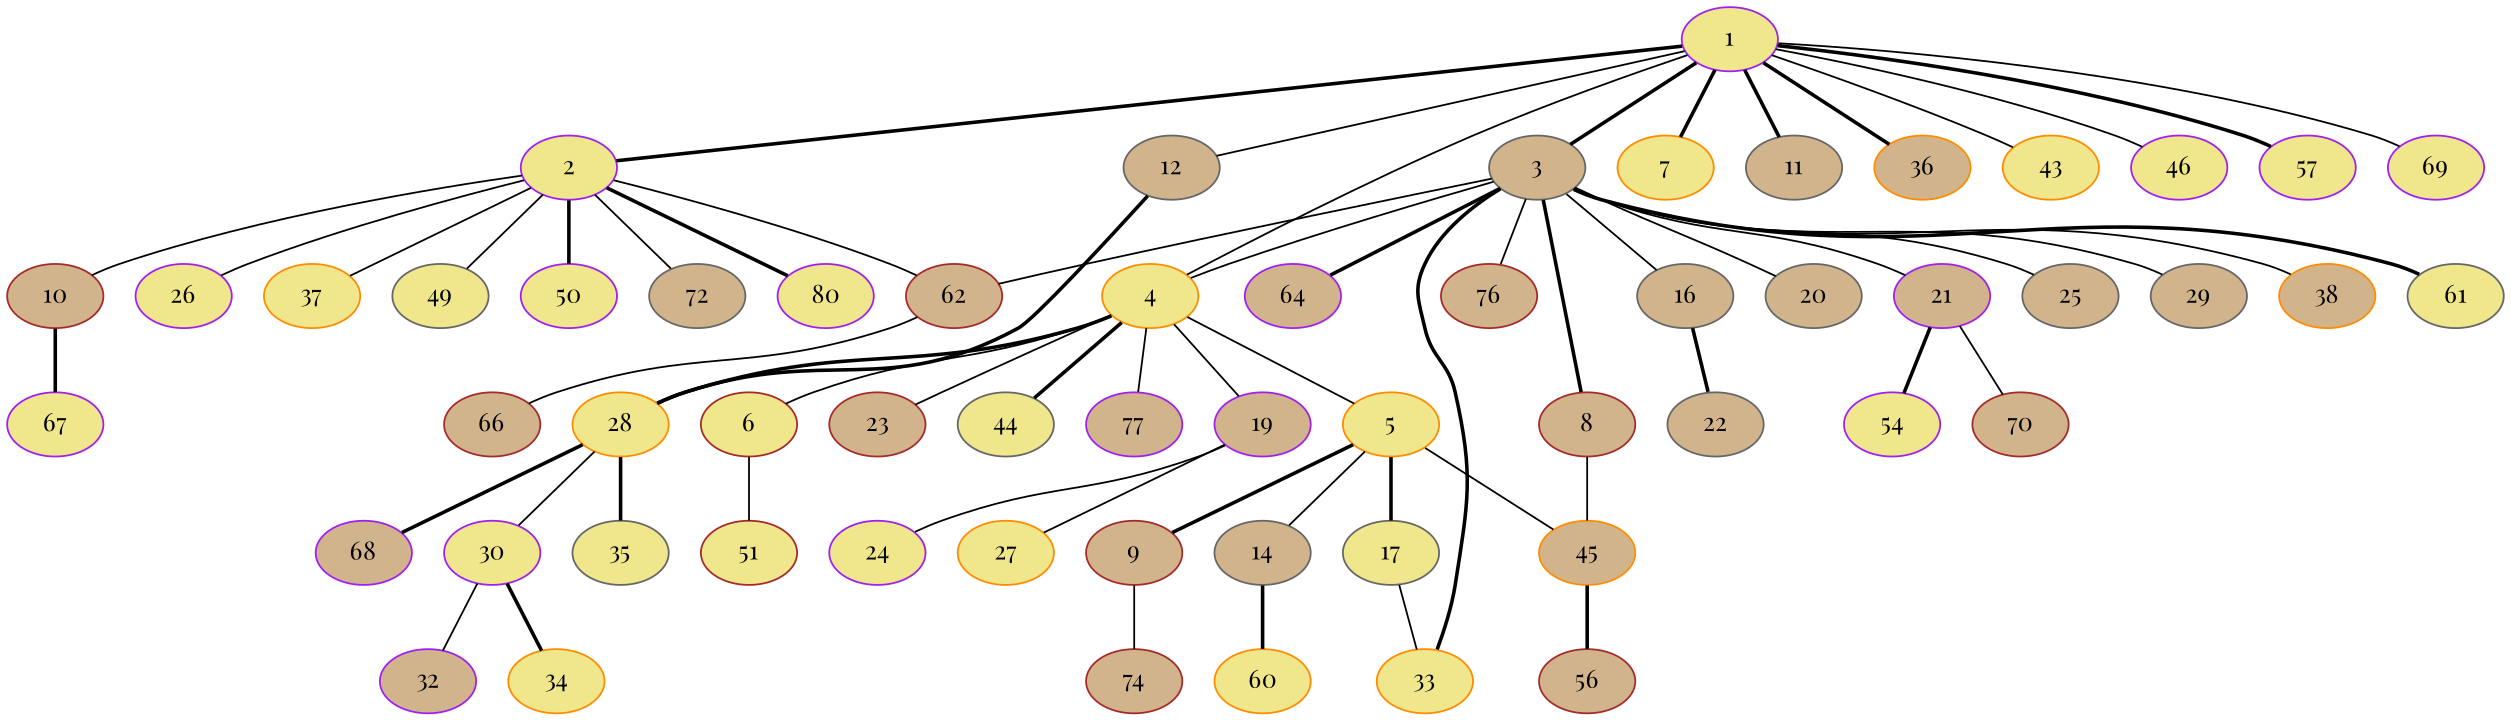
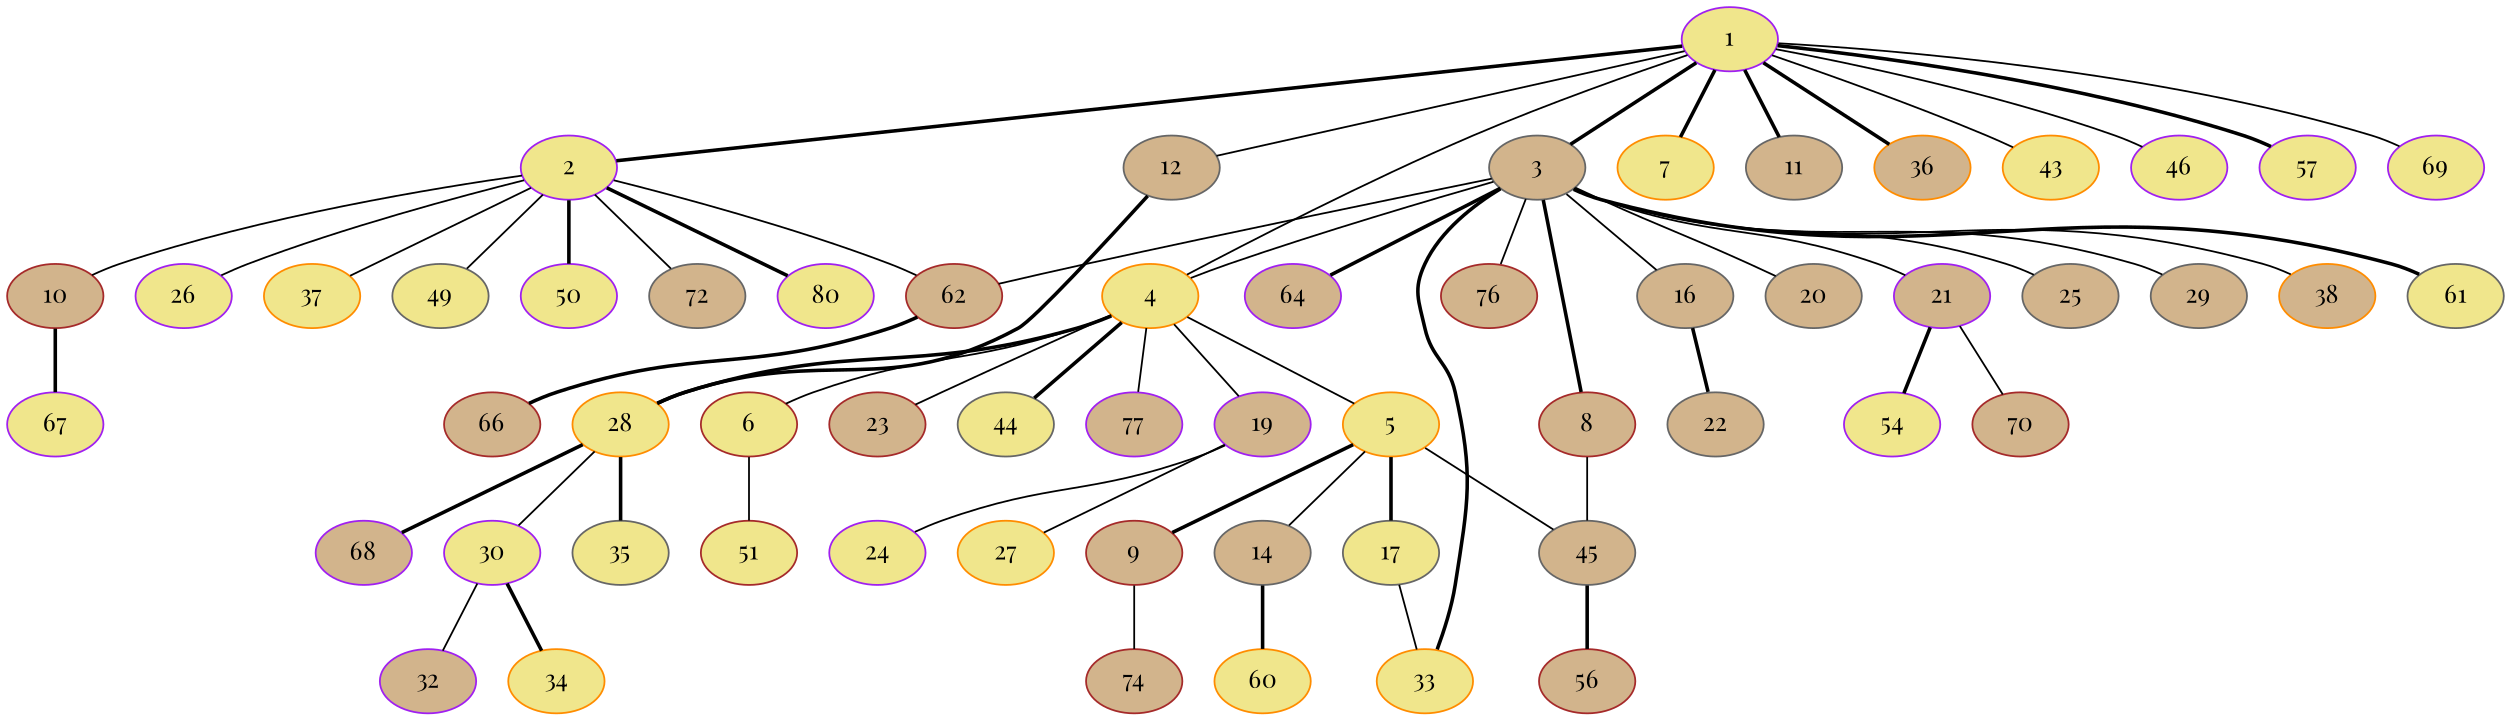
edge "62" -- "66": style solid -> bold
node "45": color darkorange -> gray40
